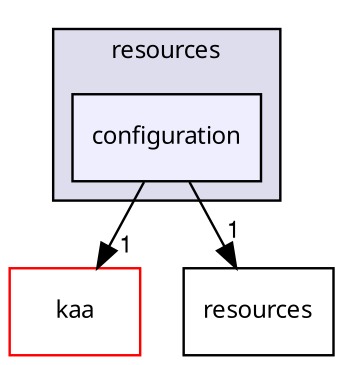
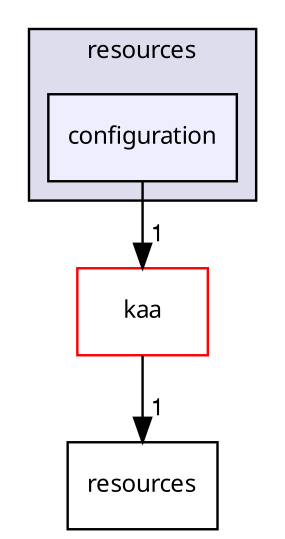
edge "configuration" -> "resources": now "kaa" -> "resources"
